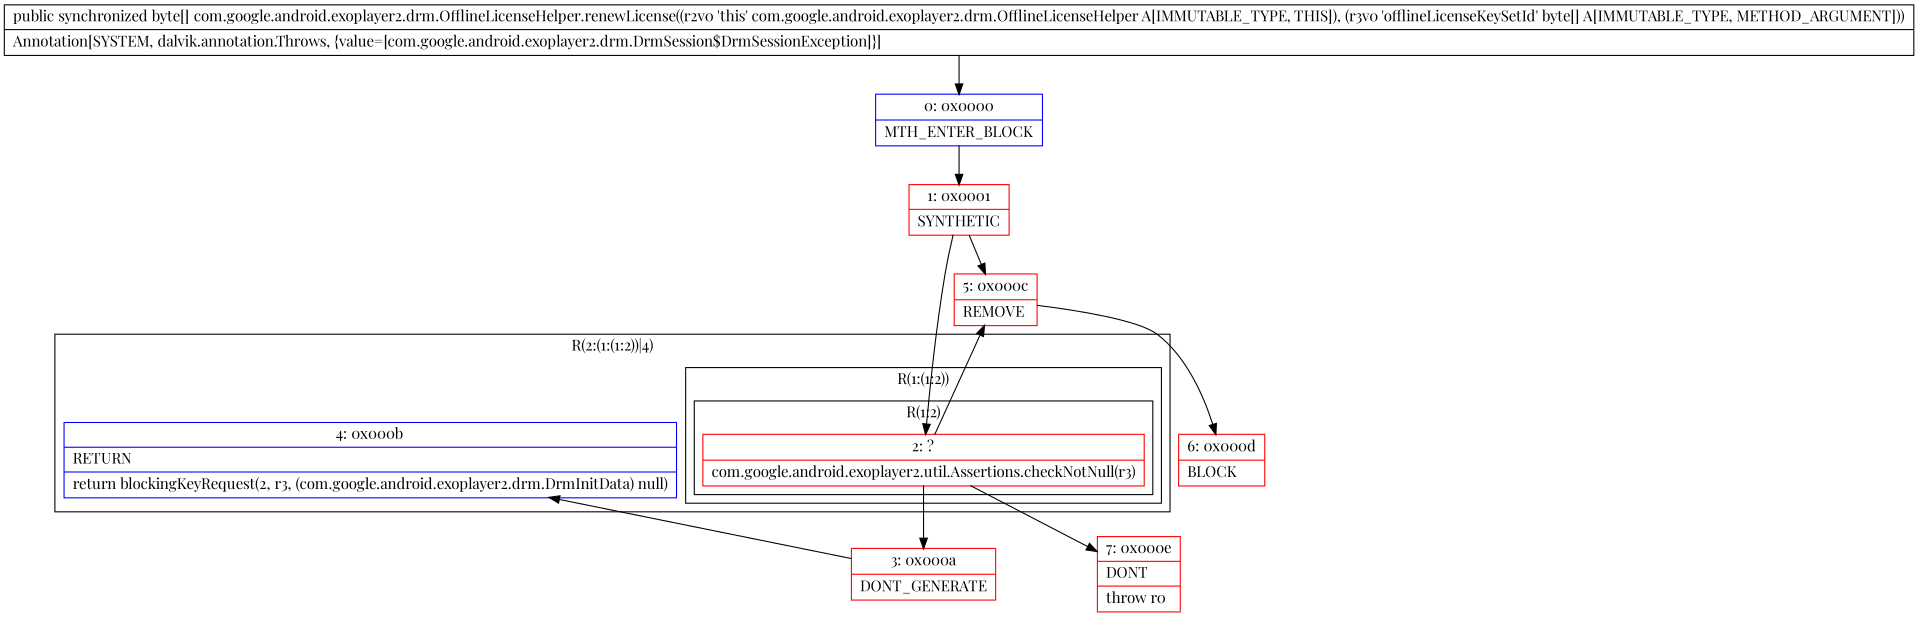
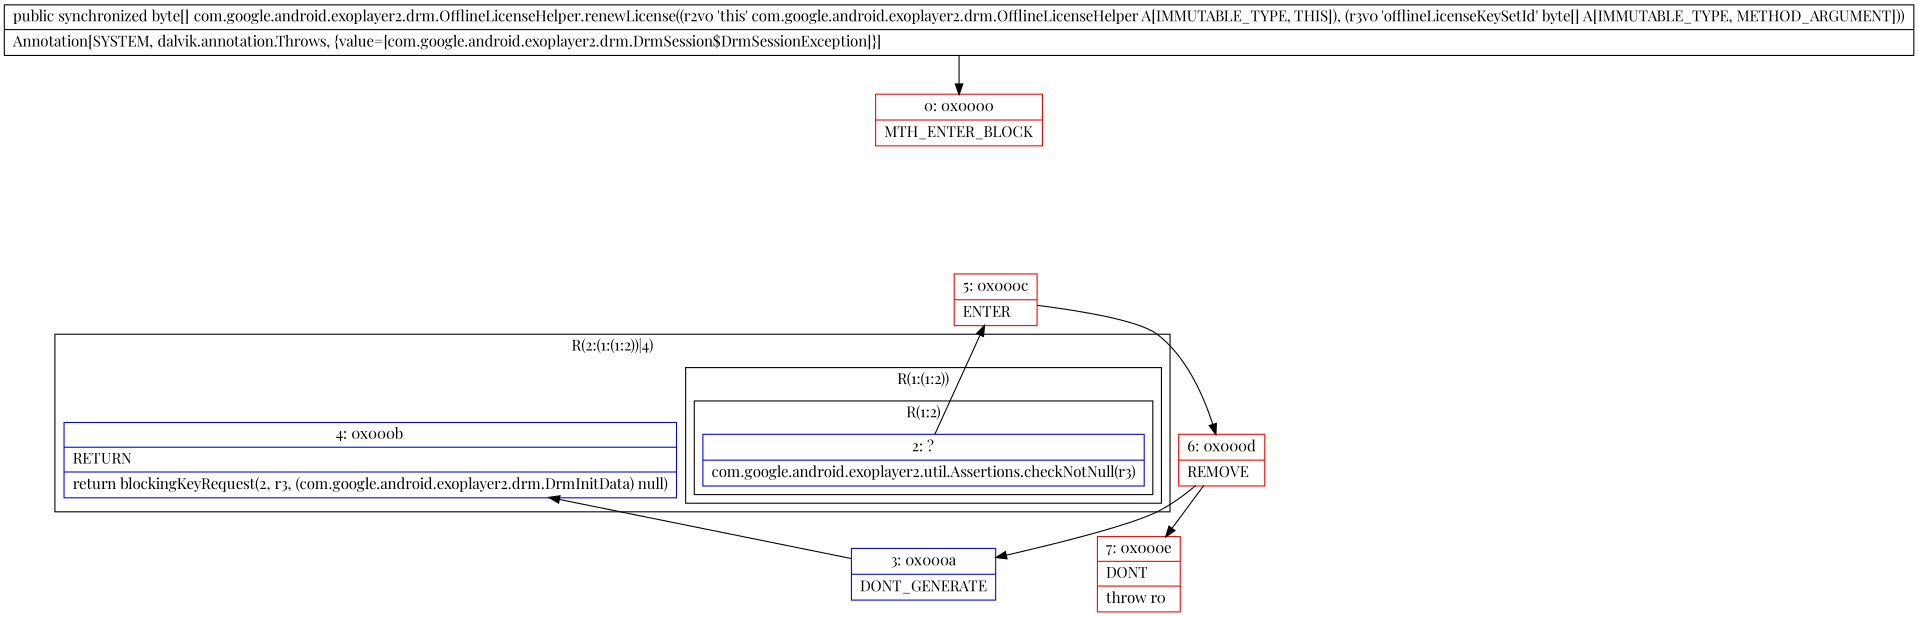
node "0: 0x0000": color blue -> red
node "1: 0x0001": removed
node "5: 0x000c": text "REMOVE" -> "ENTER"
node "2: ?": color red -> blue
node "6: 0x000d": text "BLOCK" -> "REMOVE"
edge "2: ?" -> "3: 0x000a": now "6: 0x000d" -> "3: 0x000a"
edge "2: ?" -> "7: 0x000e": now "6: 0x000d" -> "7: 0x000e"
node "3: 0x000a": color red -> blue
